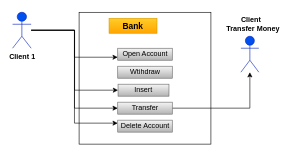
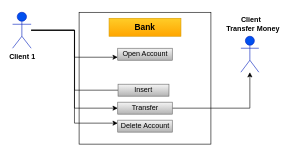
node "Bank": size 48x15 -> 72x18
node "Wtihdraw": removed
edge "Client 1" -> "Insert": arrowhead classic -> none
